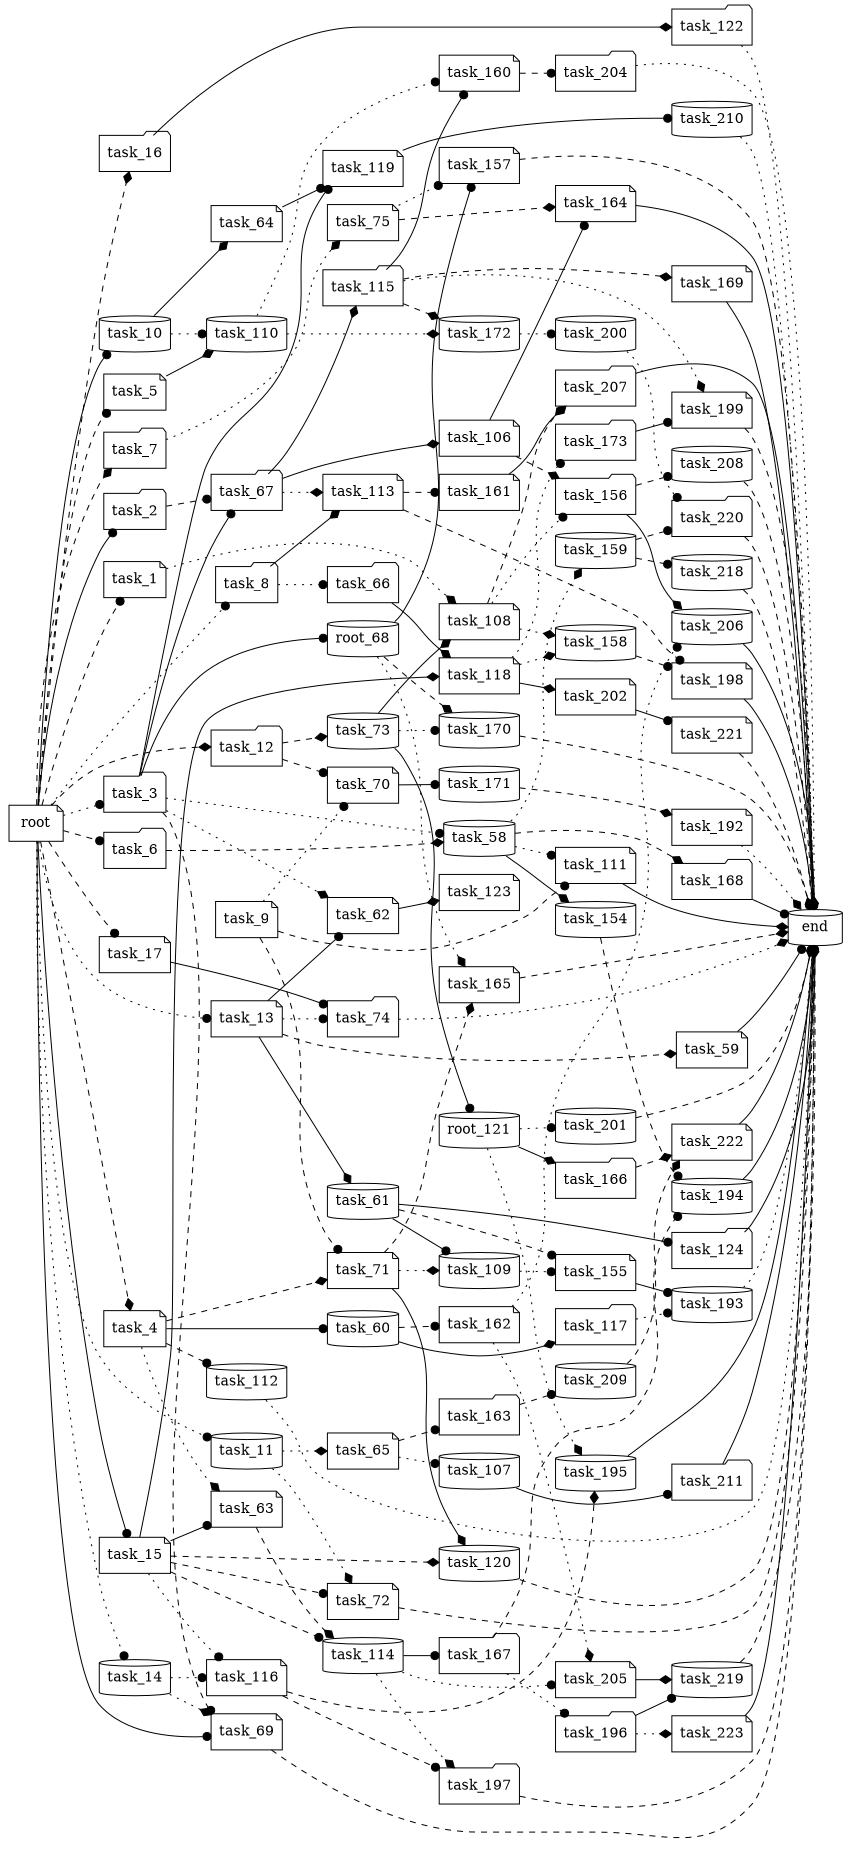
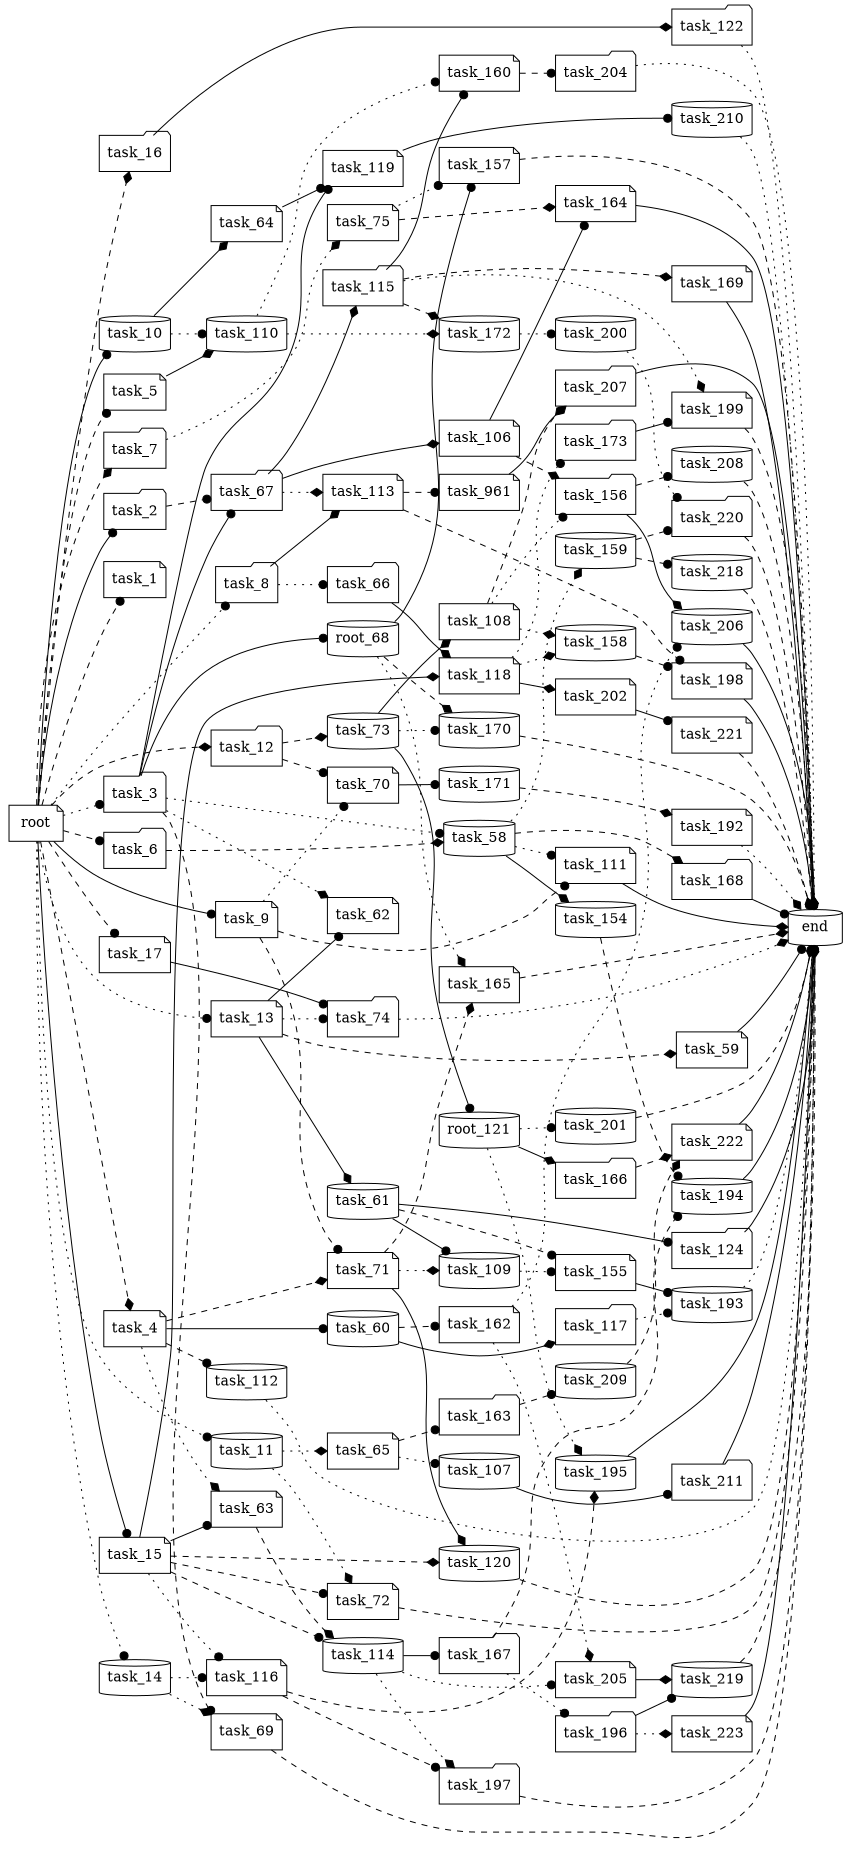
node "task_161": label "task_161" -> "task_961"
edge "task_1" -> "task_108": removed
node "task_123": removed
edge "root" -> "task_69": now "root" -> "task_9"
